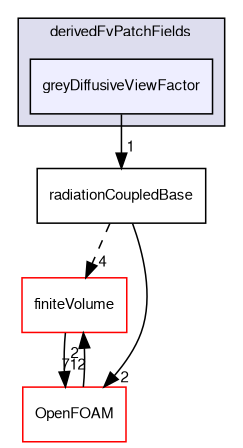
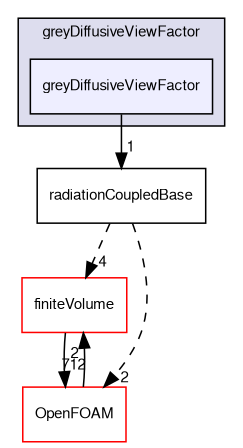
cluster "derivedFvPatchFields": label "derivedFvPatchFields" -> "greyDiffusiveViewFactor"
edge "radiationCoupledBase" -> "OpenFOAM": style solid -> dashed
